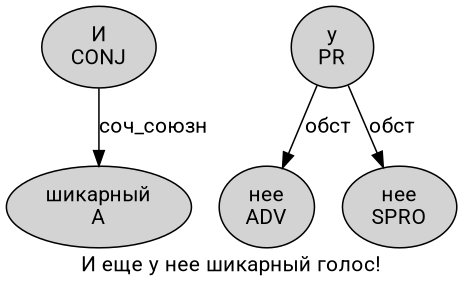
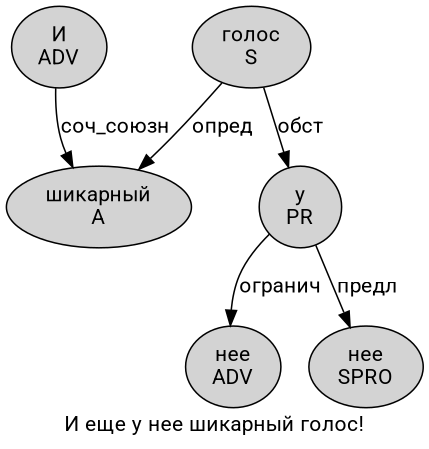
node "И CONJ": label "И CONJ" -> "И ADV"
node "голос S": added
edge "у PR" -> "нее ADV": label "обст" -> "огранич"
edge "у PR" -> "нее SPRO": label "обст" -> "предл"
